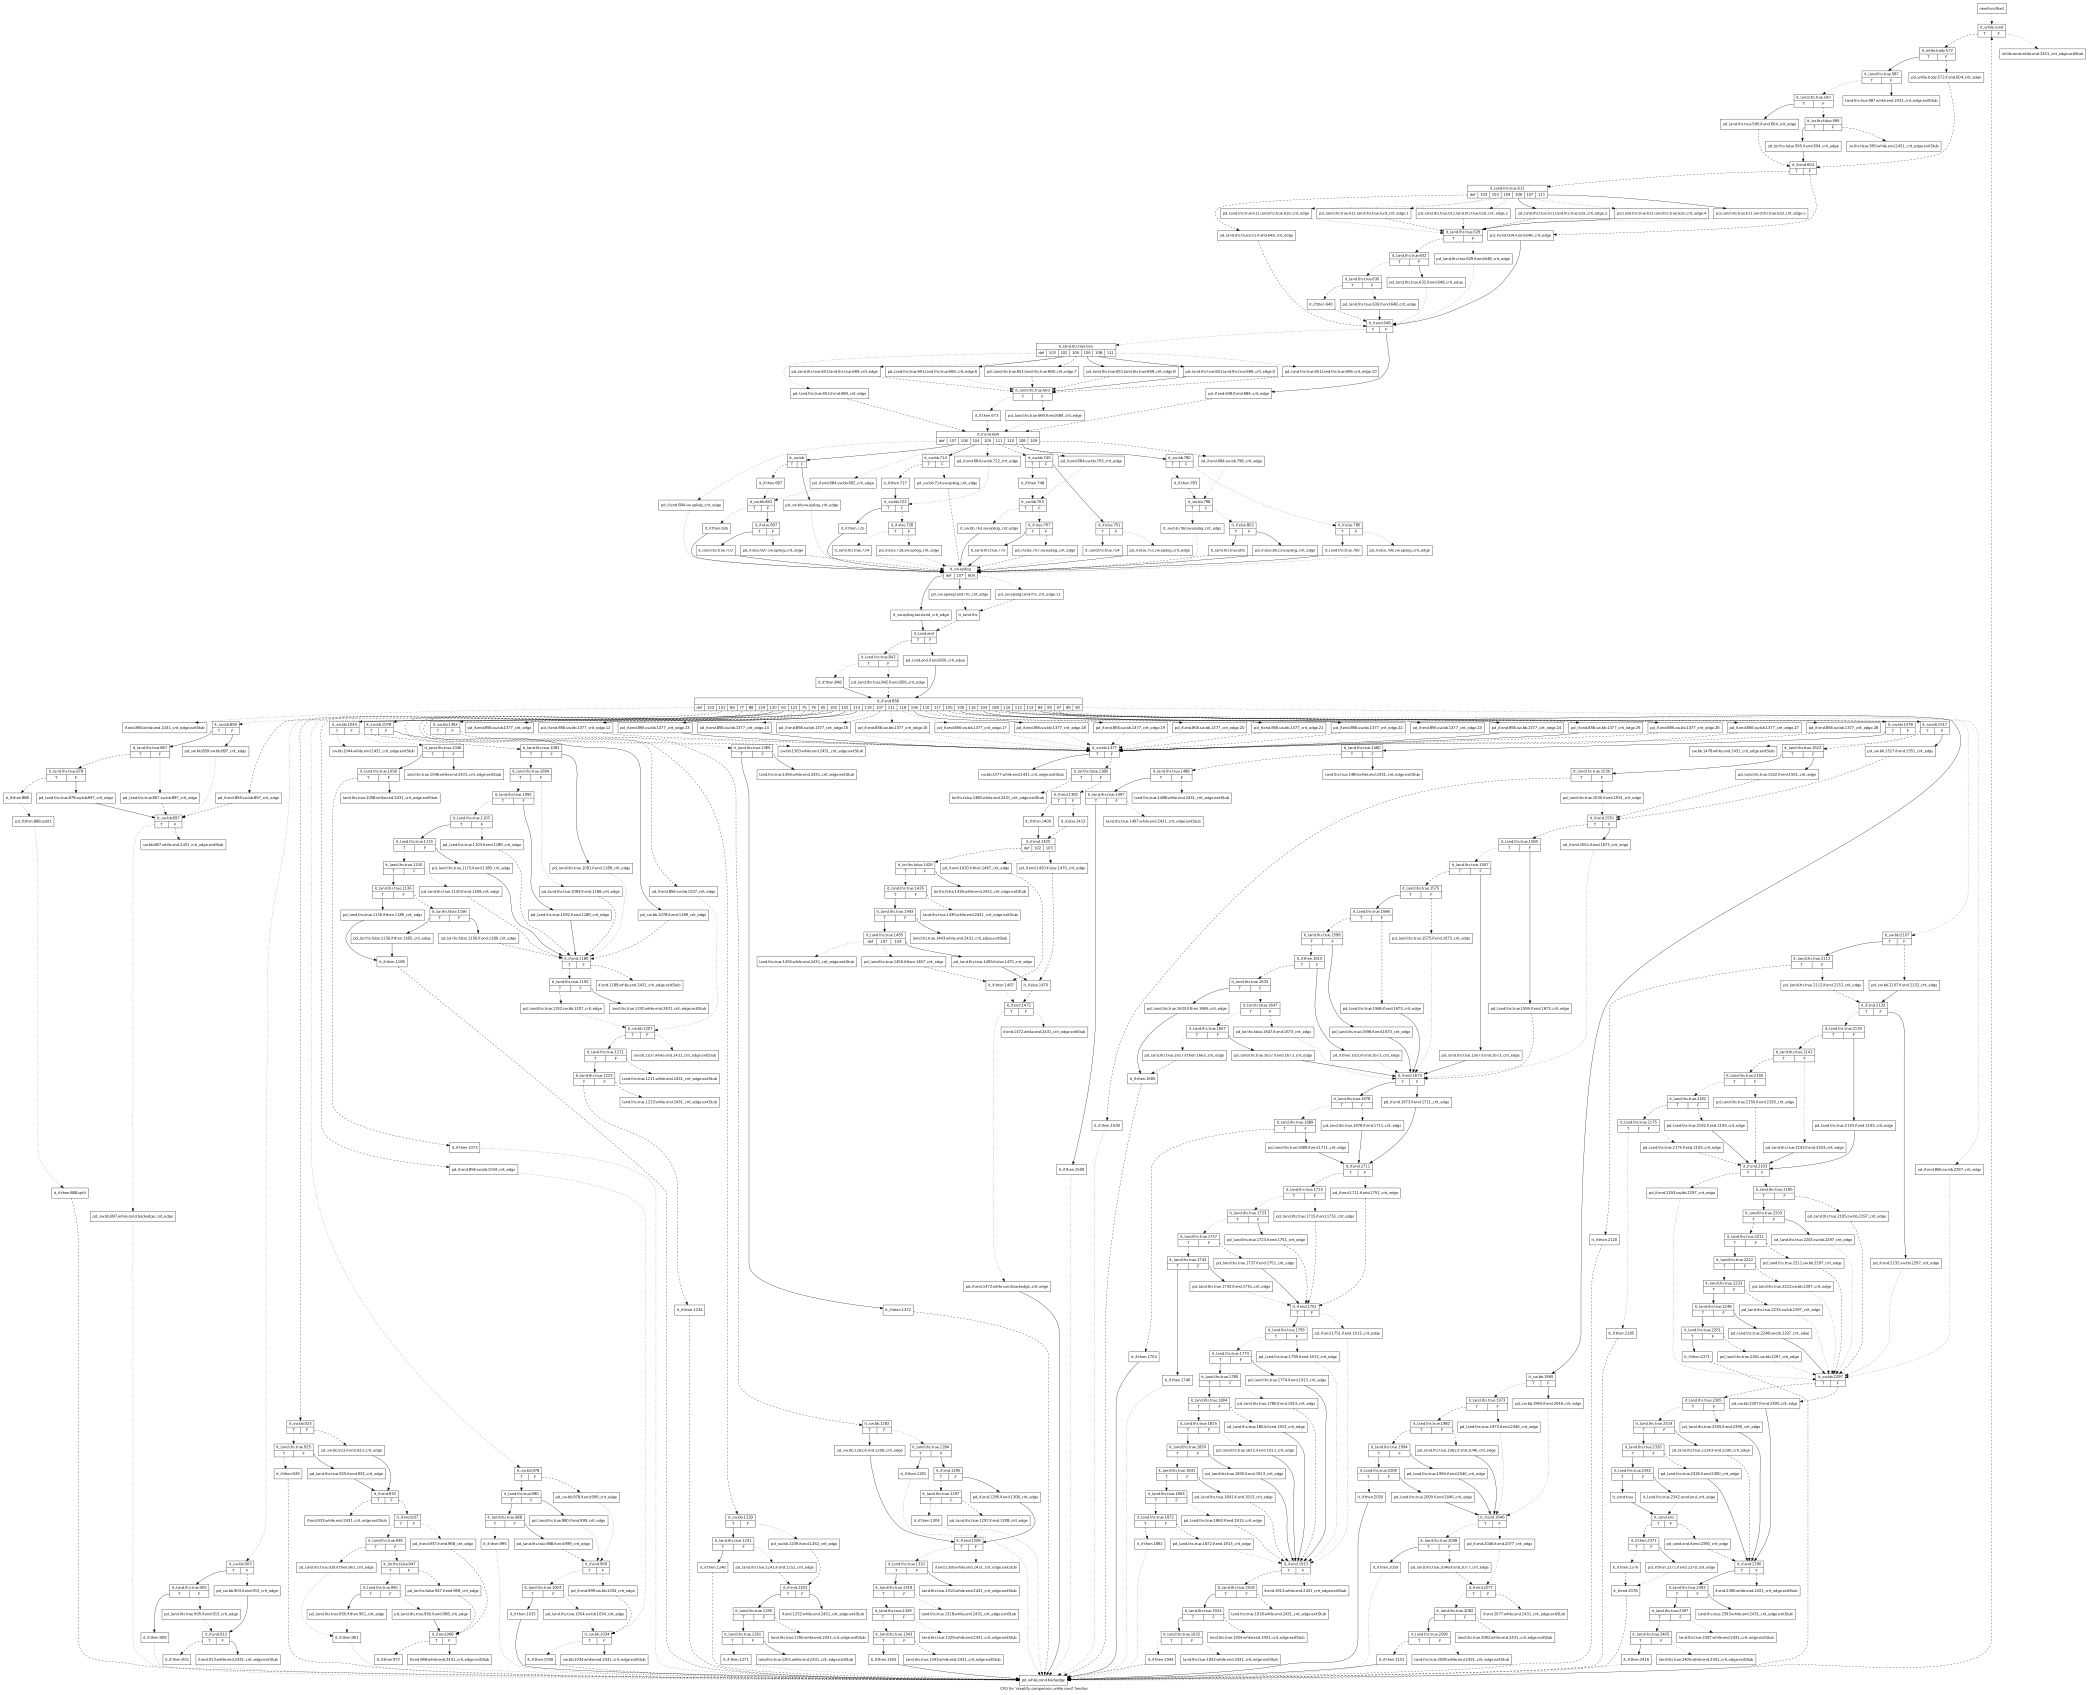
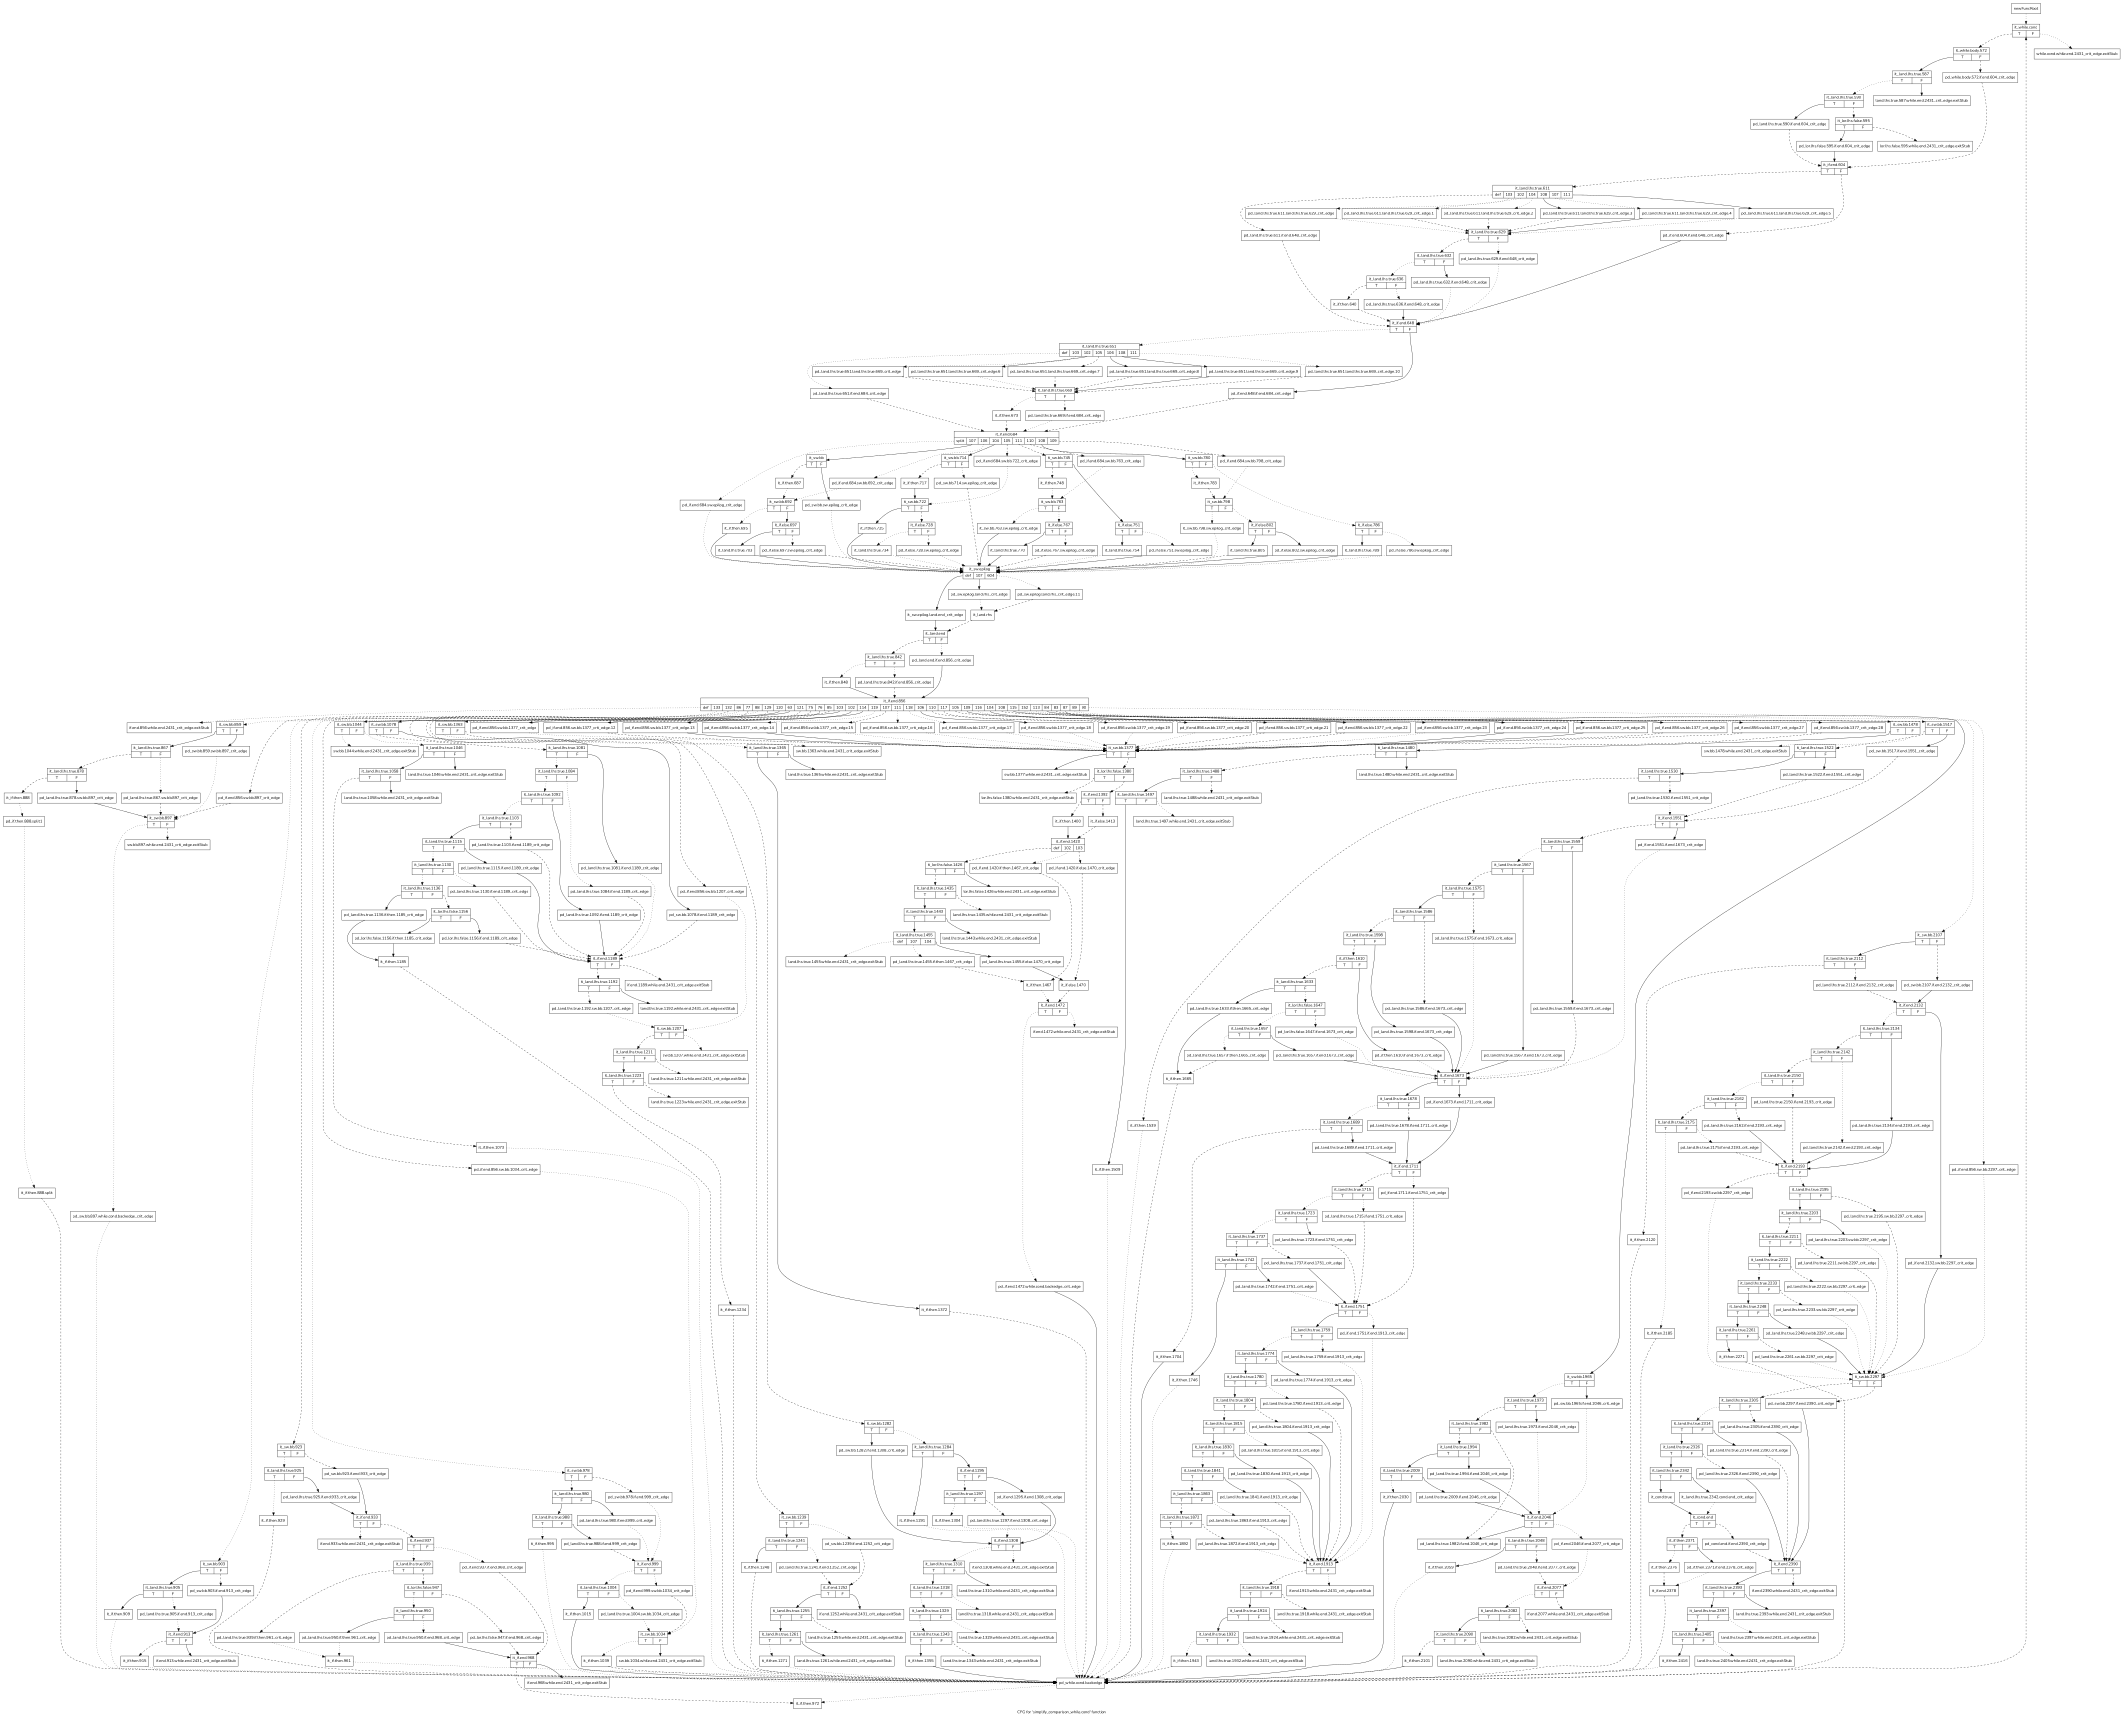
node "it_if.end.684": text "def" -> "split"
node "it_if.end.856": text "112" -> "152"
edge "it_land.lhs.true.1130" -> "it_land.lhs.true.1136": style solid -> dotted
edge "pd_if.end.2132.sw.bb.2297_crit_edge" -> "it_sw.bb.2297": style dotted -> solid
edge "pd_land.lhs.true.1982.if.end.2046_crit_edge" -> "it_if.end.2046": reversed
edge "it_if.then.972" -> "pd_while.cond.backedge": reversed
